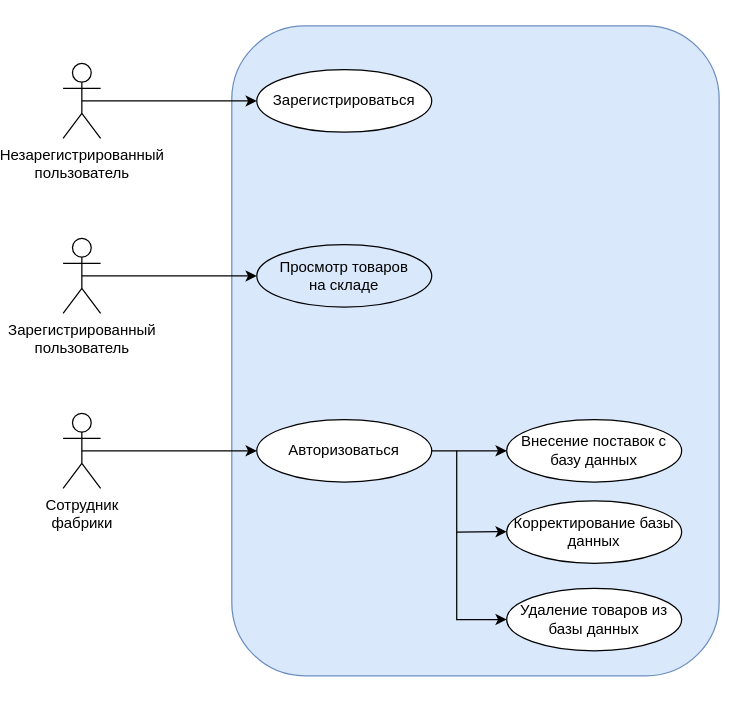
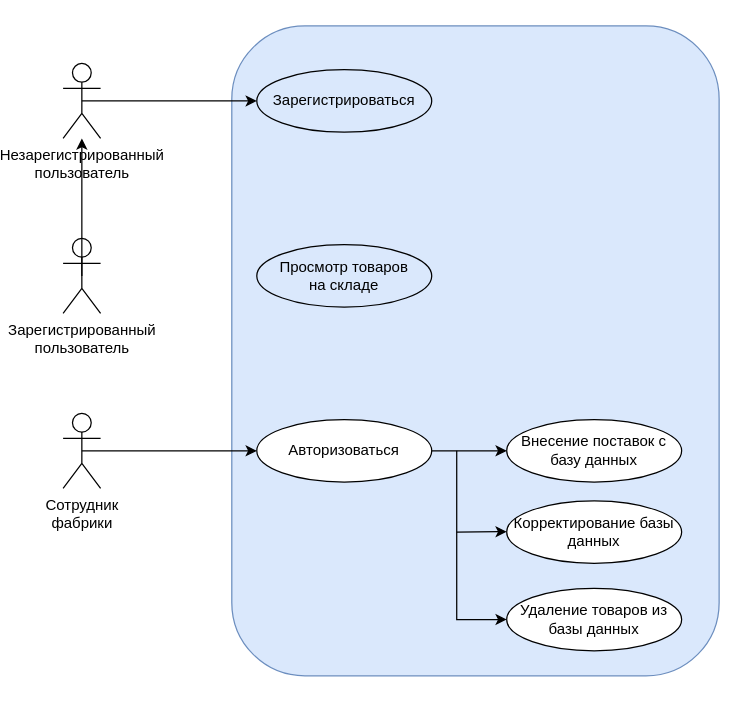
node "Зарегистрироваться": fillcolor #ffffff -> #dae8fc
edge "Зарегистрированный пользователь" -> "Просмотр товаров на складе": now "Зарегистрированный пользователь" -> "Незарегистрированный пользователь"
